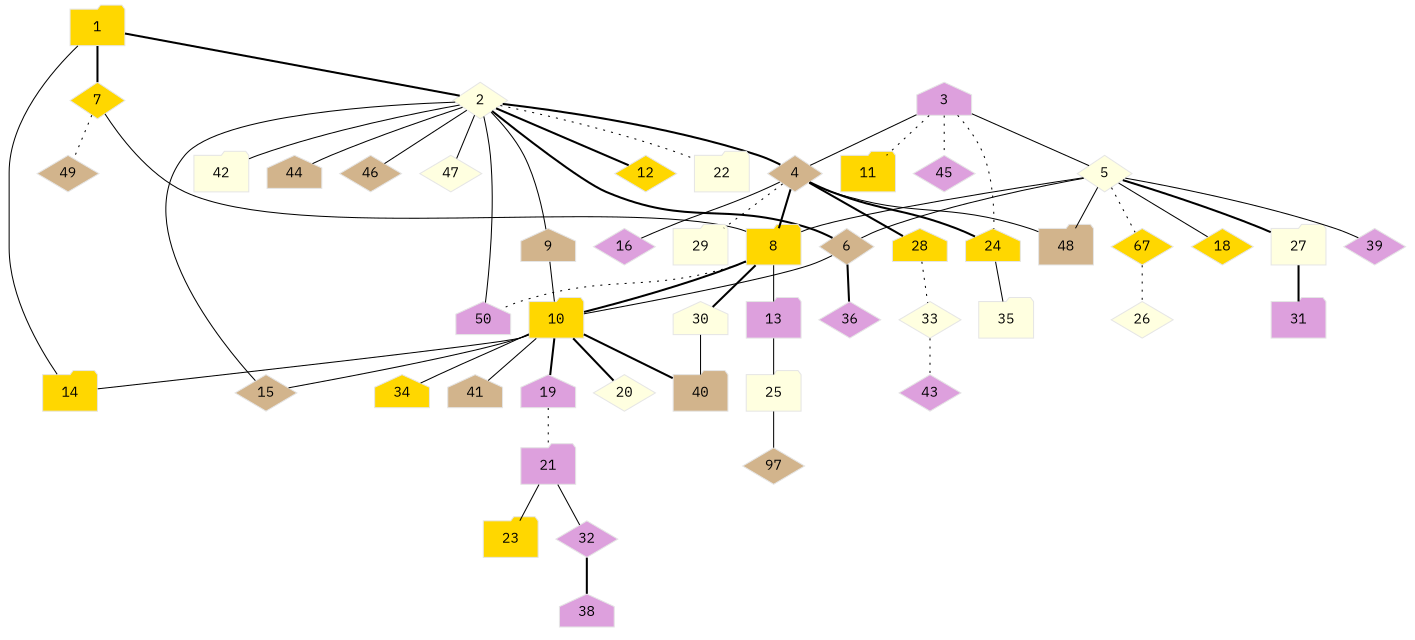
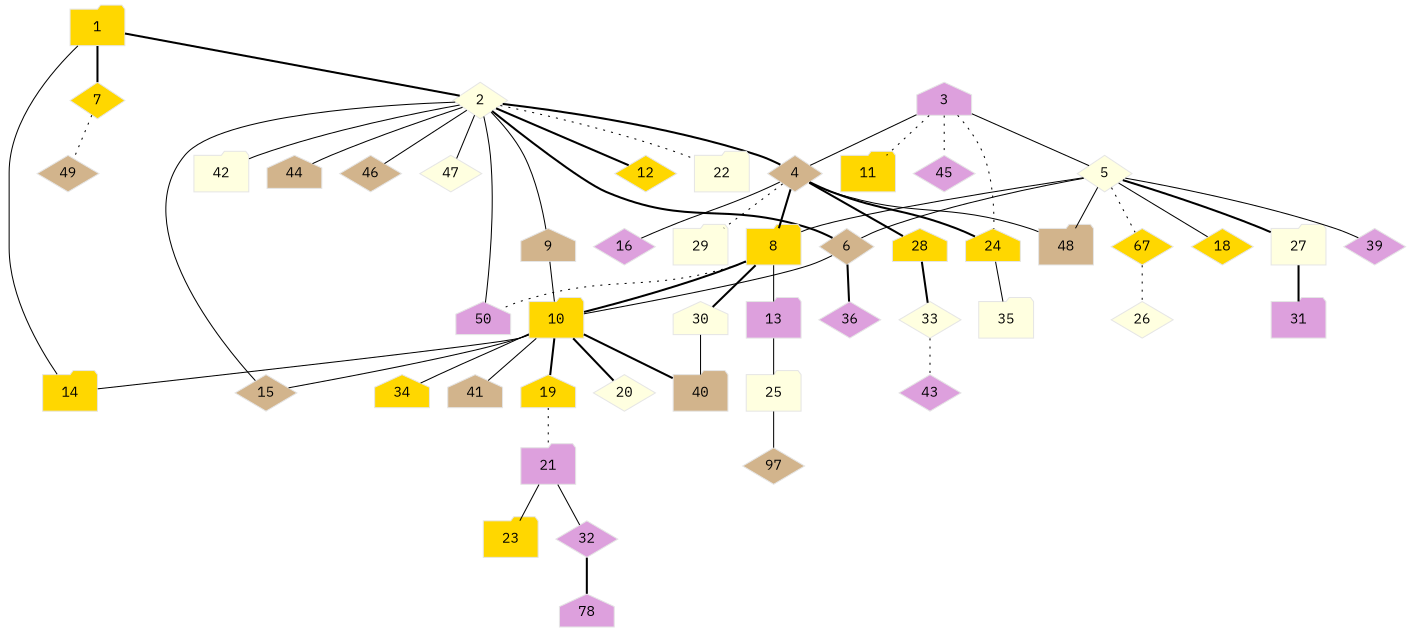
edge "7" -- "8": removed
edge "28" -- "33": style dotted -> bold
node "19": fillcolor plum -> gold
node "38": label "38" -> "78"
